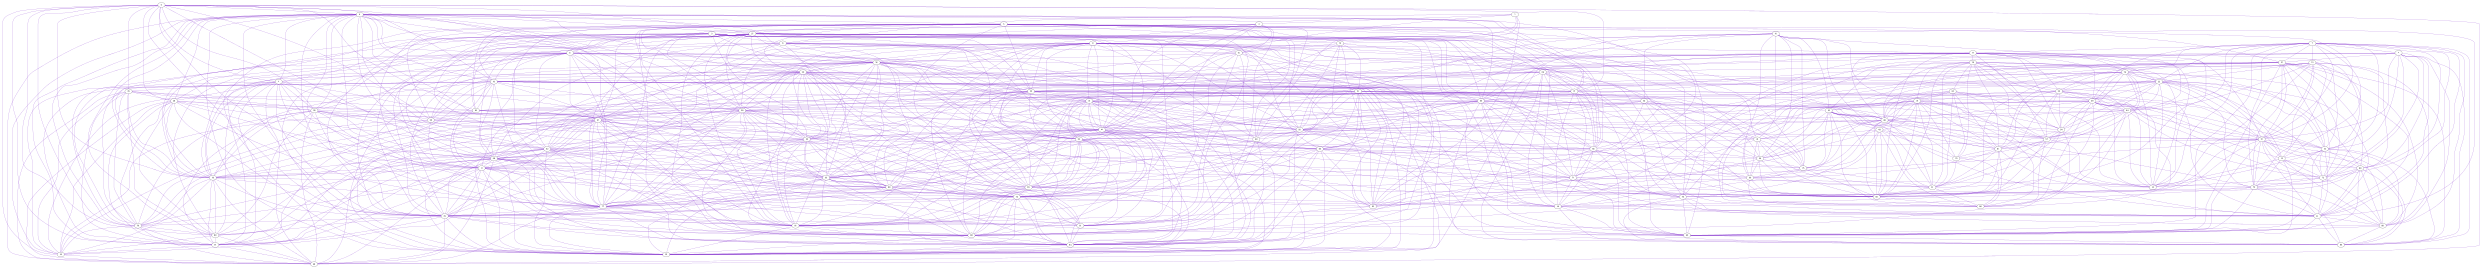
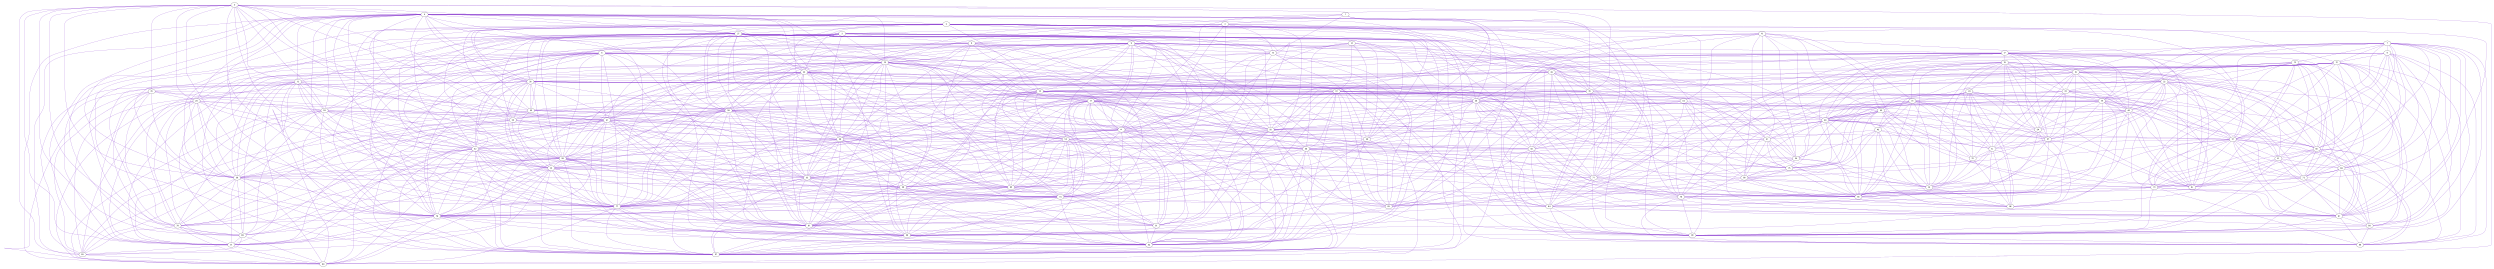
edge "4" -- "79": now "52" -- "79"
